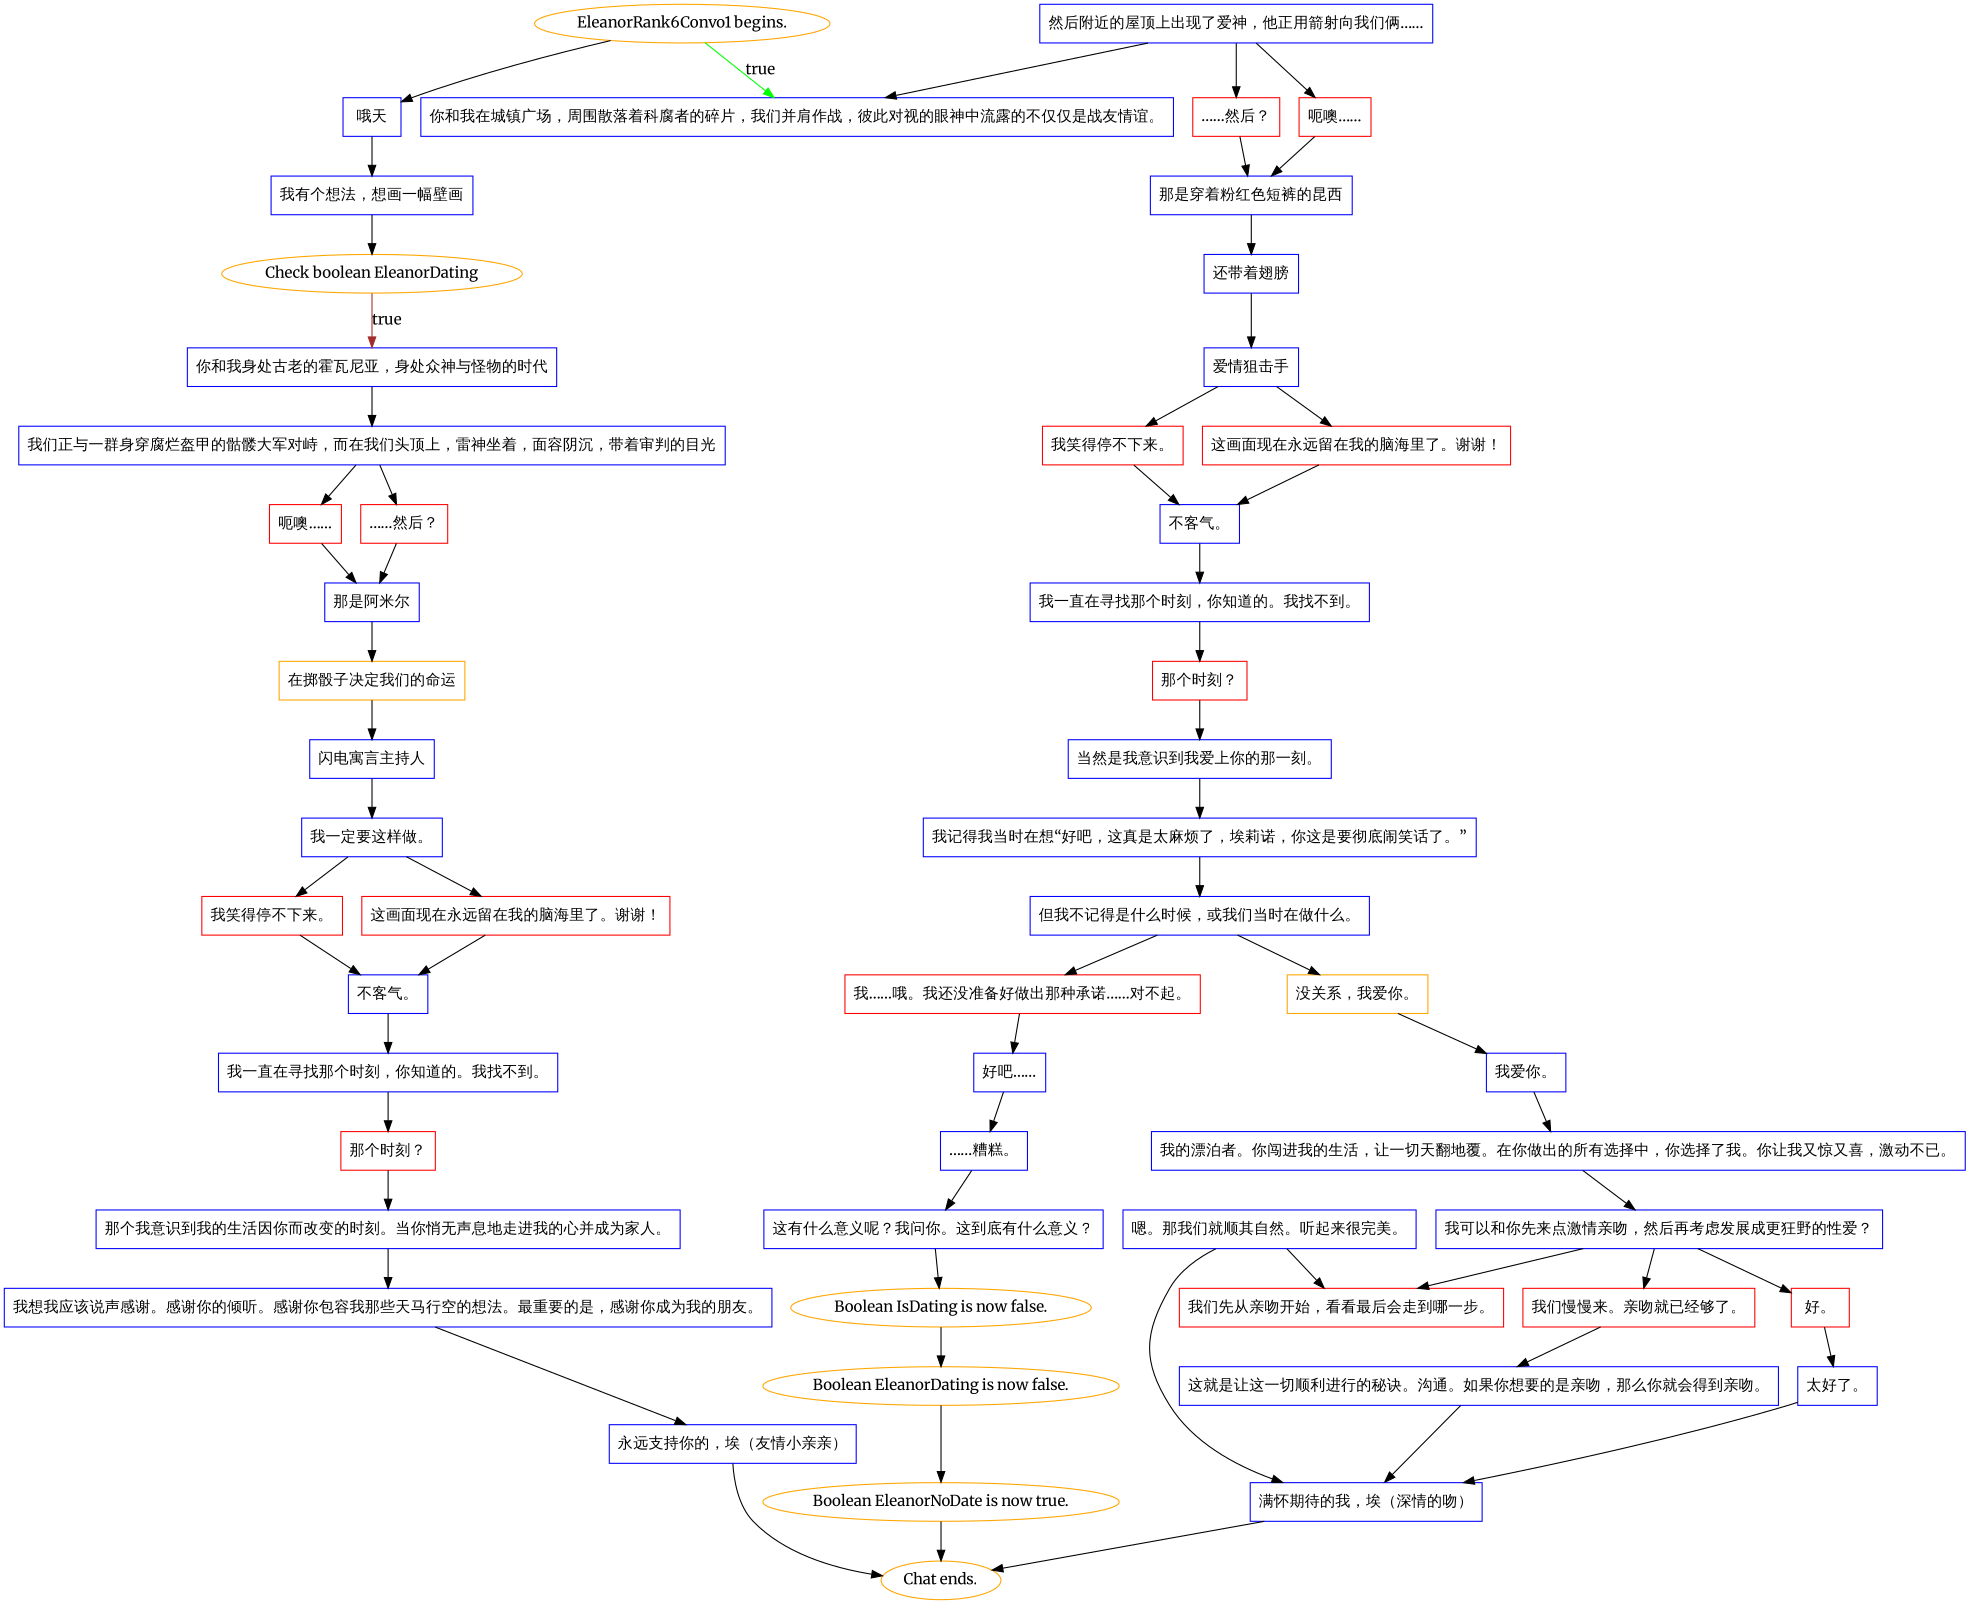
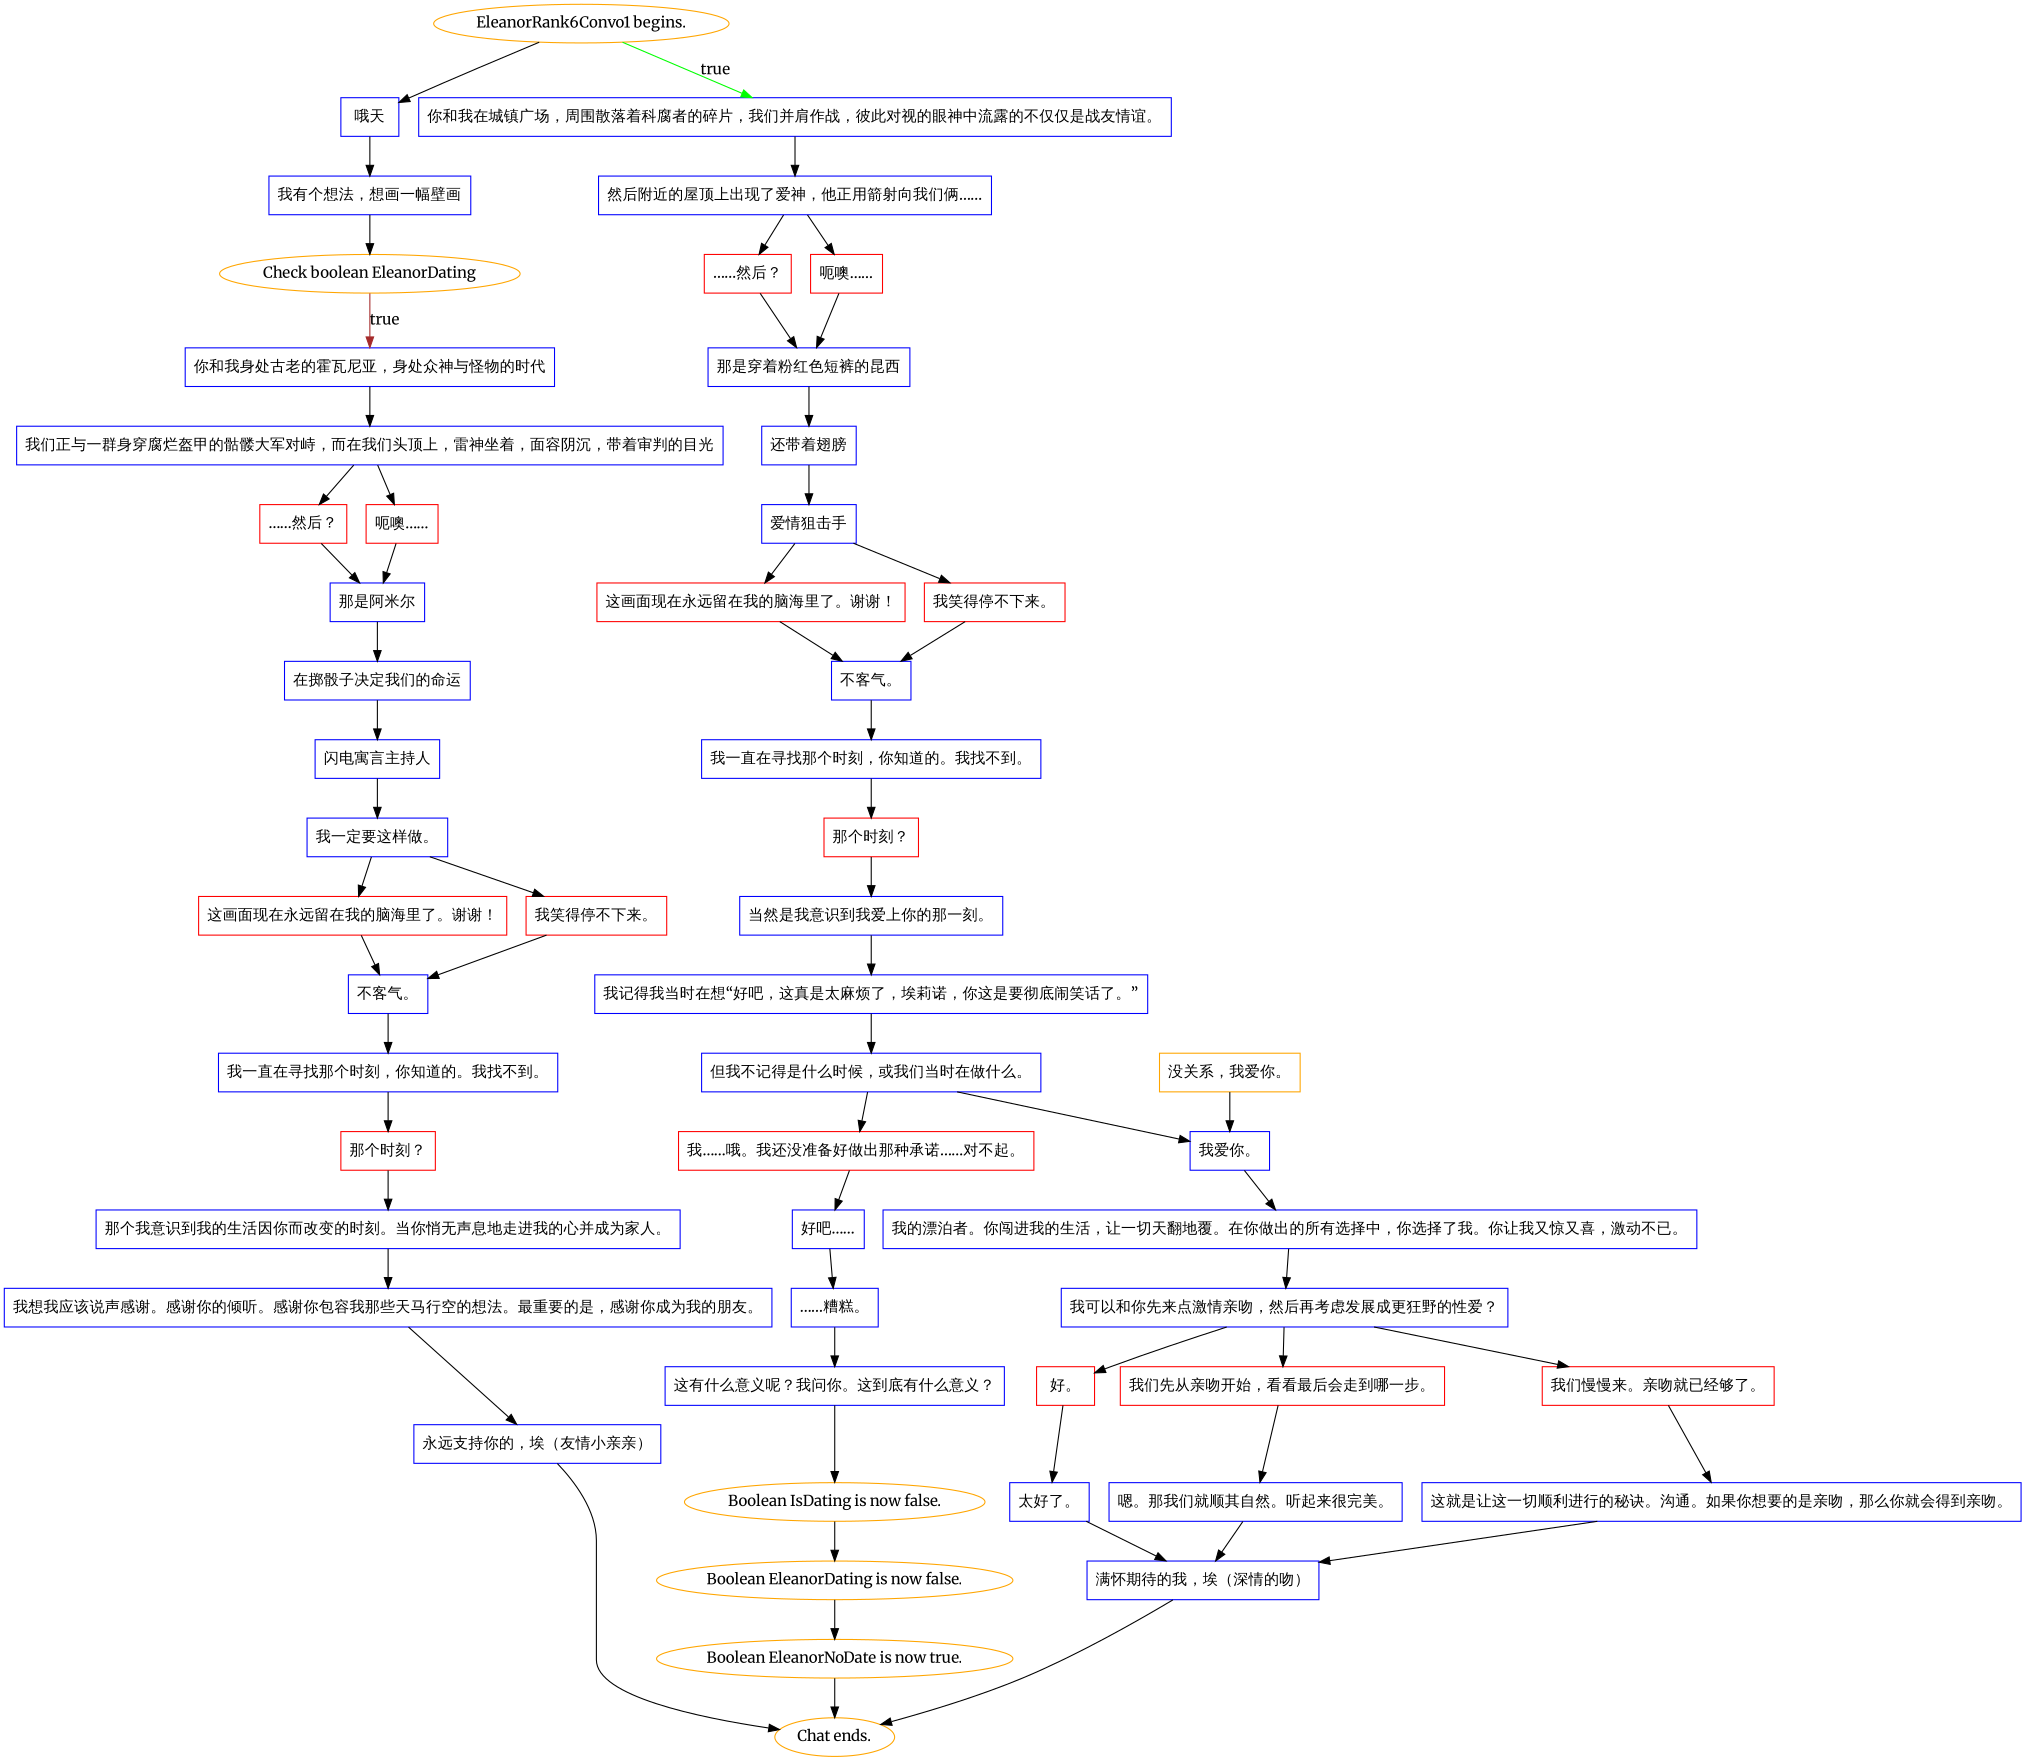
edge "然后附近的屋顶上出现了爱神，他正用箭射向我们俩……" -> "你和我在城镇广场，周围散落着科腐者的碎片，我们并肩作战，彼此对视的眼神中流露的不仅仅是战友情谊。": reversed
node "在掷骰子决定我们的命运": color orange -> blue
edge "但我不记得是什么时候，或我们当时在做什么。" -> "没关系，我爱你。": now "但我不记得是什么时候，或我们当时在做什么。" -> "我爱你。"
edge "嗯。那我们就顺其自然。听起来很完美。" -> "我们先从亲吻开始，看看最后会走到哪一步。": reversed
